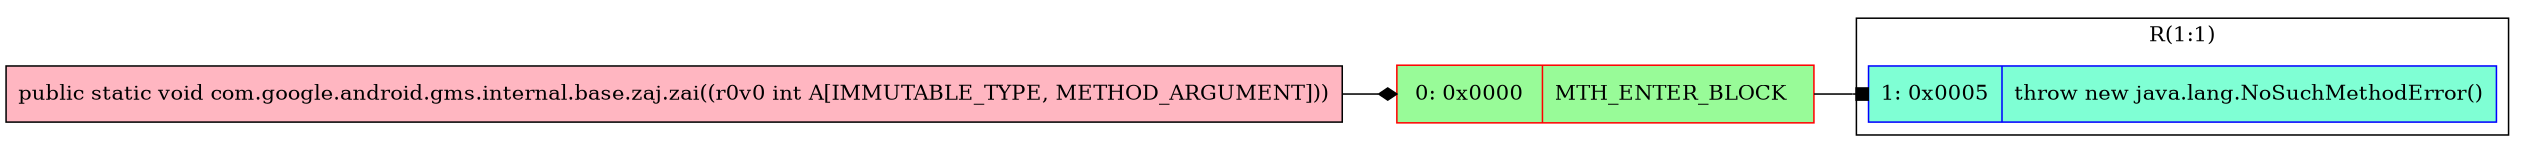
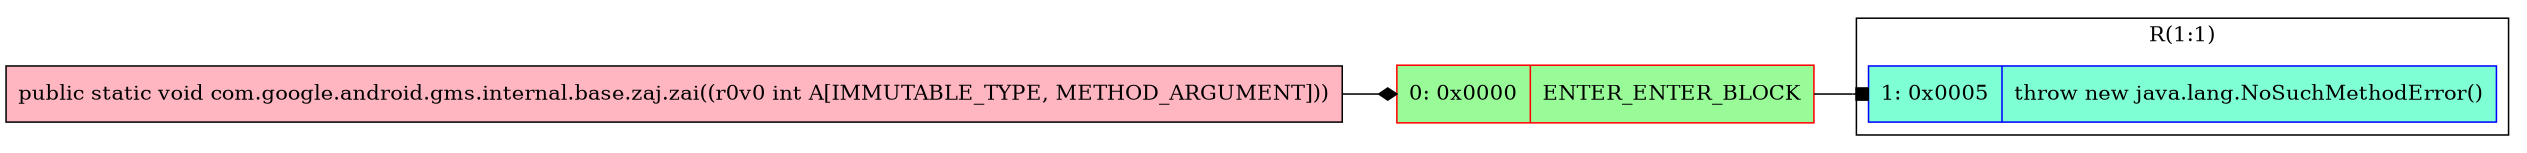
node "0: 0x0000": text "MTH_ENTER_BLOCK" -> "ENTER_ENTER_BLOCK"
